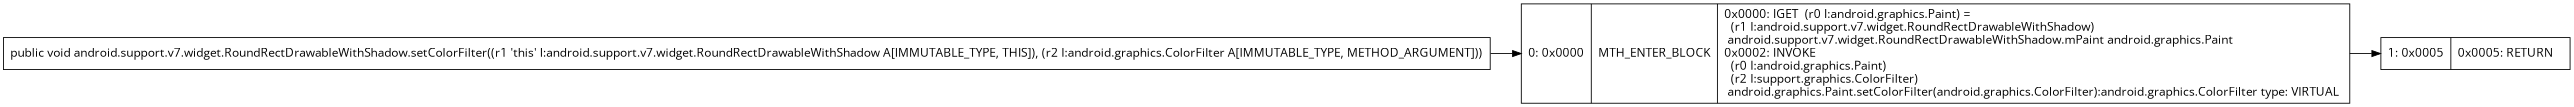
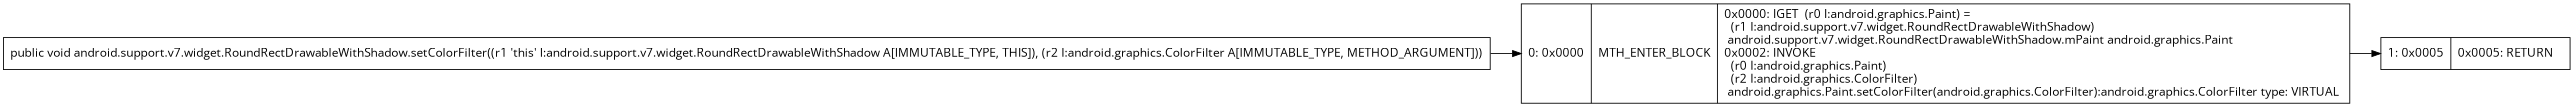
node "0: 0x0000": text "(r2 I:support.graphics.ColorFilter)" -> "(r2 I:android.graphics.ColorFilter)"
